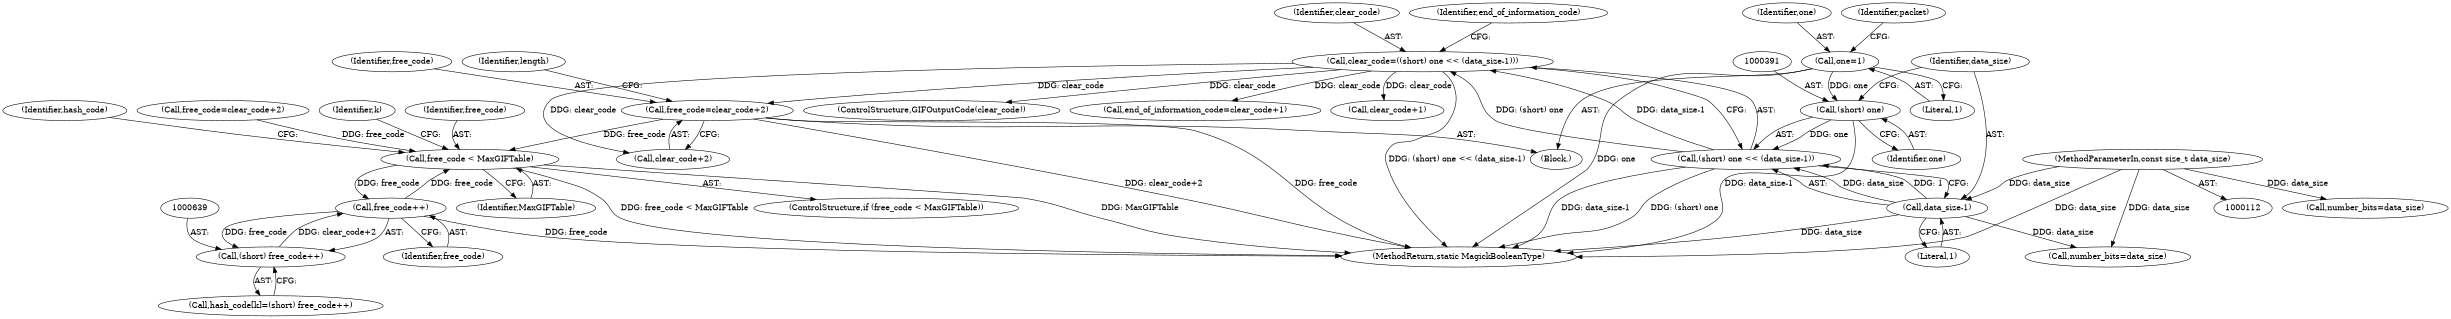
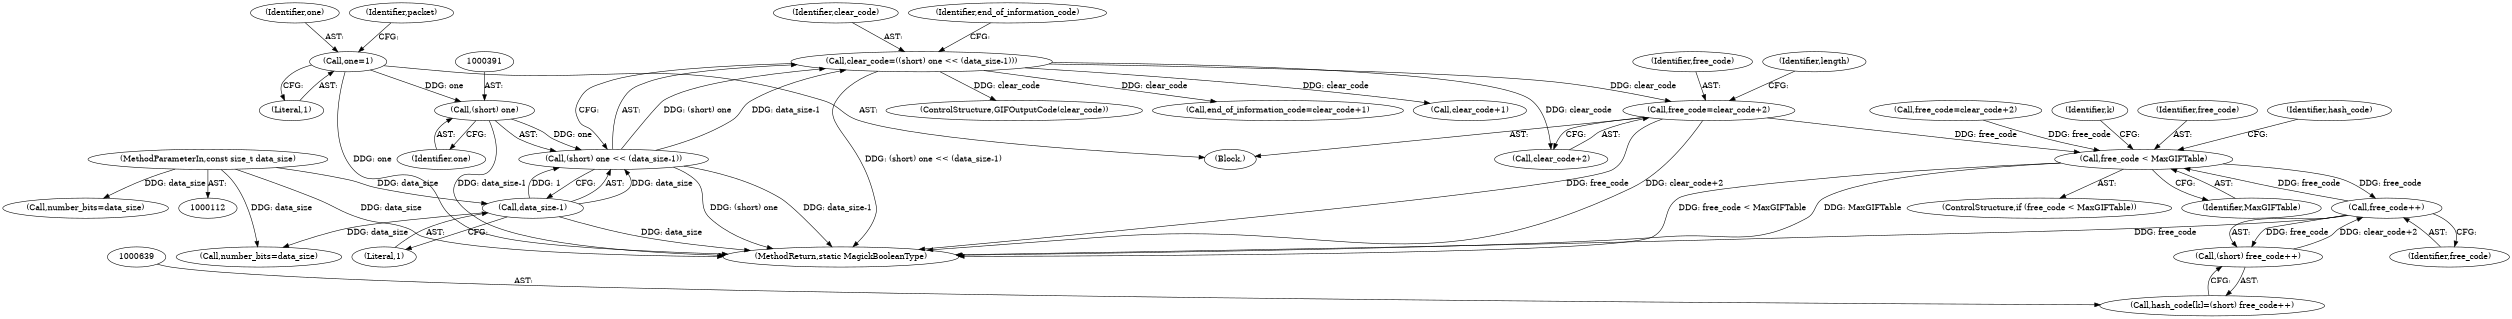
node "(Identifier,data_size)": removed
edge "1000639" -> "(Call,(short) free_code++)": now "1000639" -> "(Call,hash_code[k]=(short) free_code++)"
